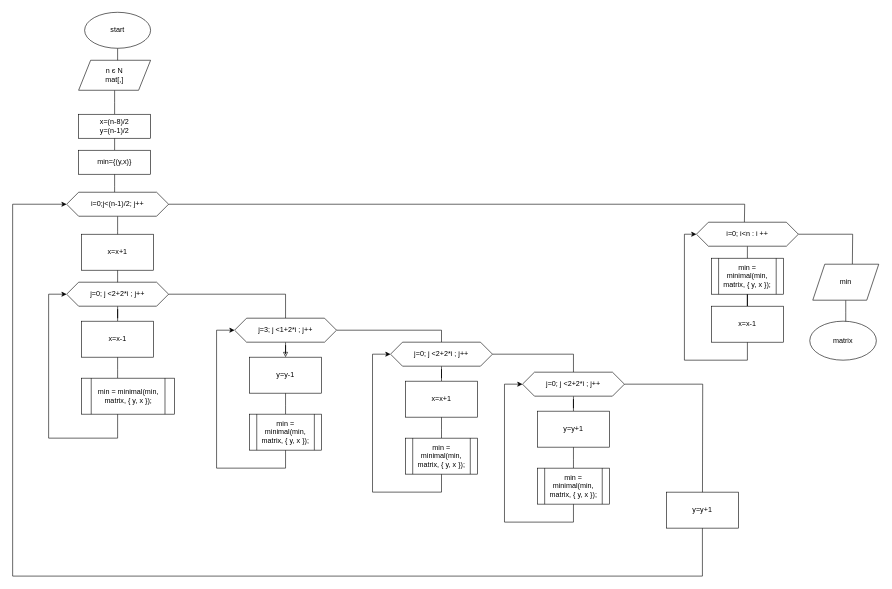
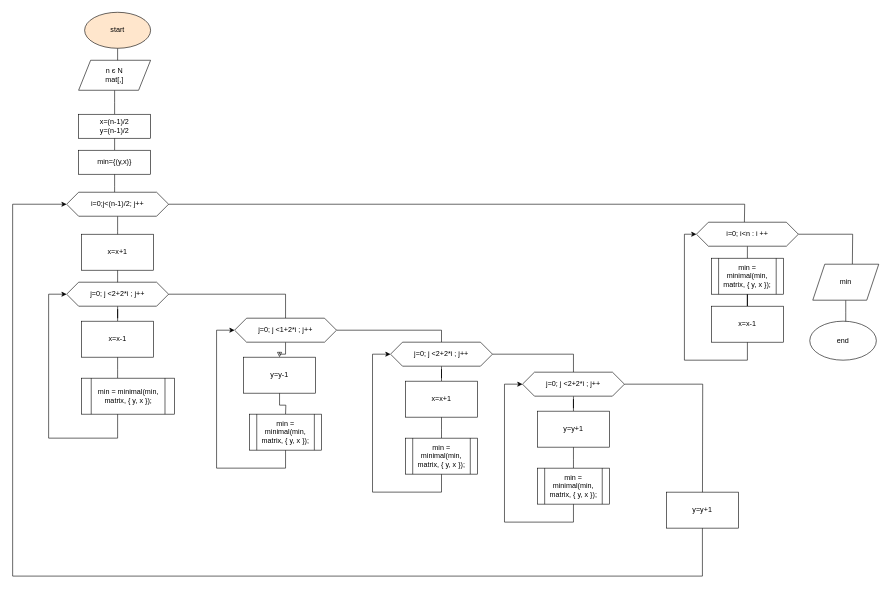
node "start": fillcolor #ffffff -> #ffe6cc
node "x=(n-8)/2 y=(n-1)/2": label "x=(n-8)/2 y=(n-1)/2" -> "x=(n-1)/2 y=(n-1)/2"
node "j=3; j <1+2*i ; j++": label "j=3; j <1+2*i ; j++" -> "j=0; j <1+2*i ; j++"
node "matrix": label "matrix" -> "end"
node "y=y-1": moved (285, 375) -> (279, 375)
